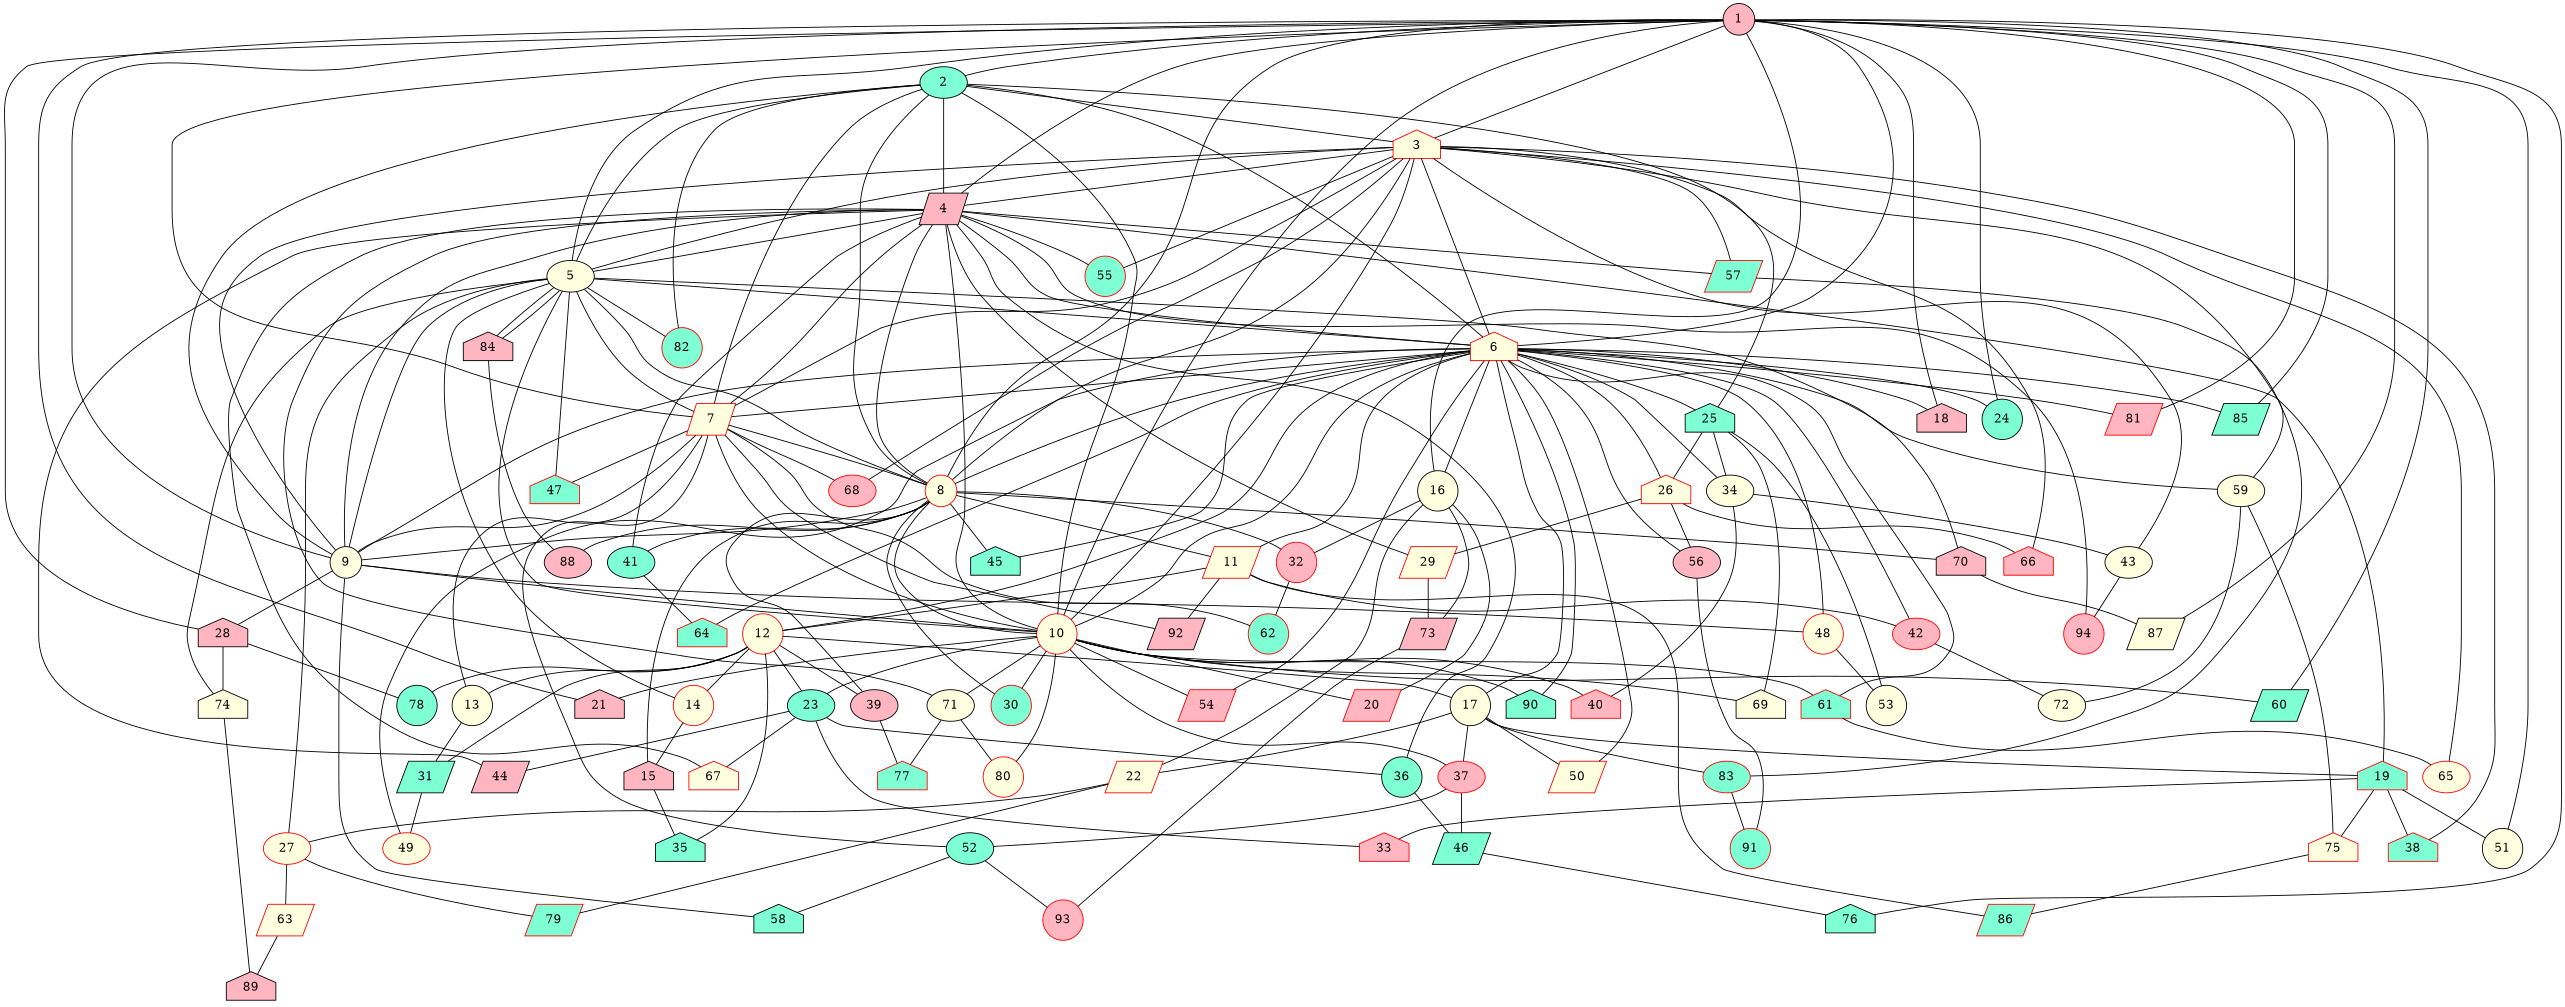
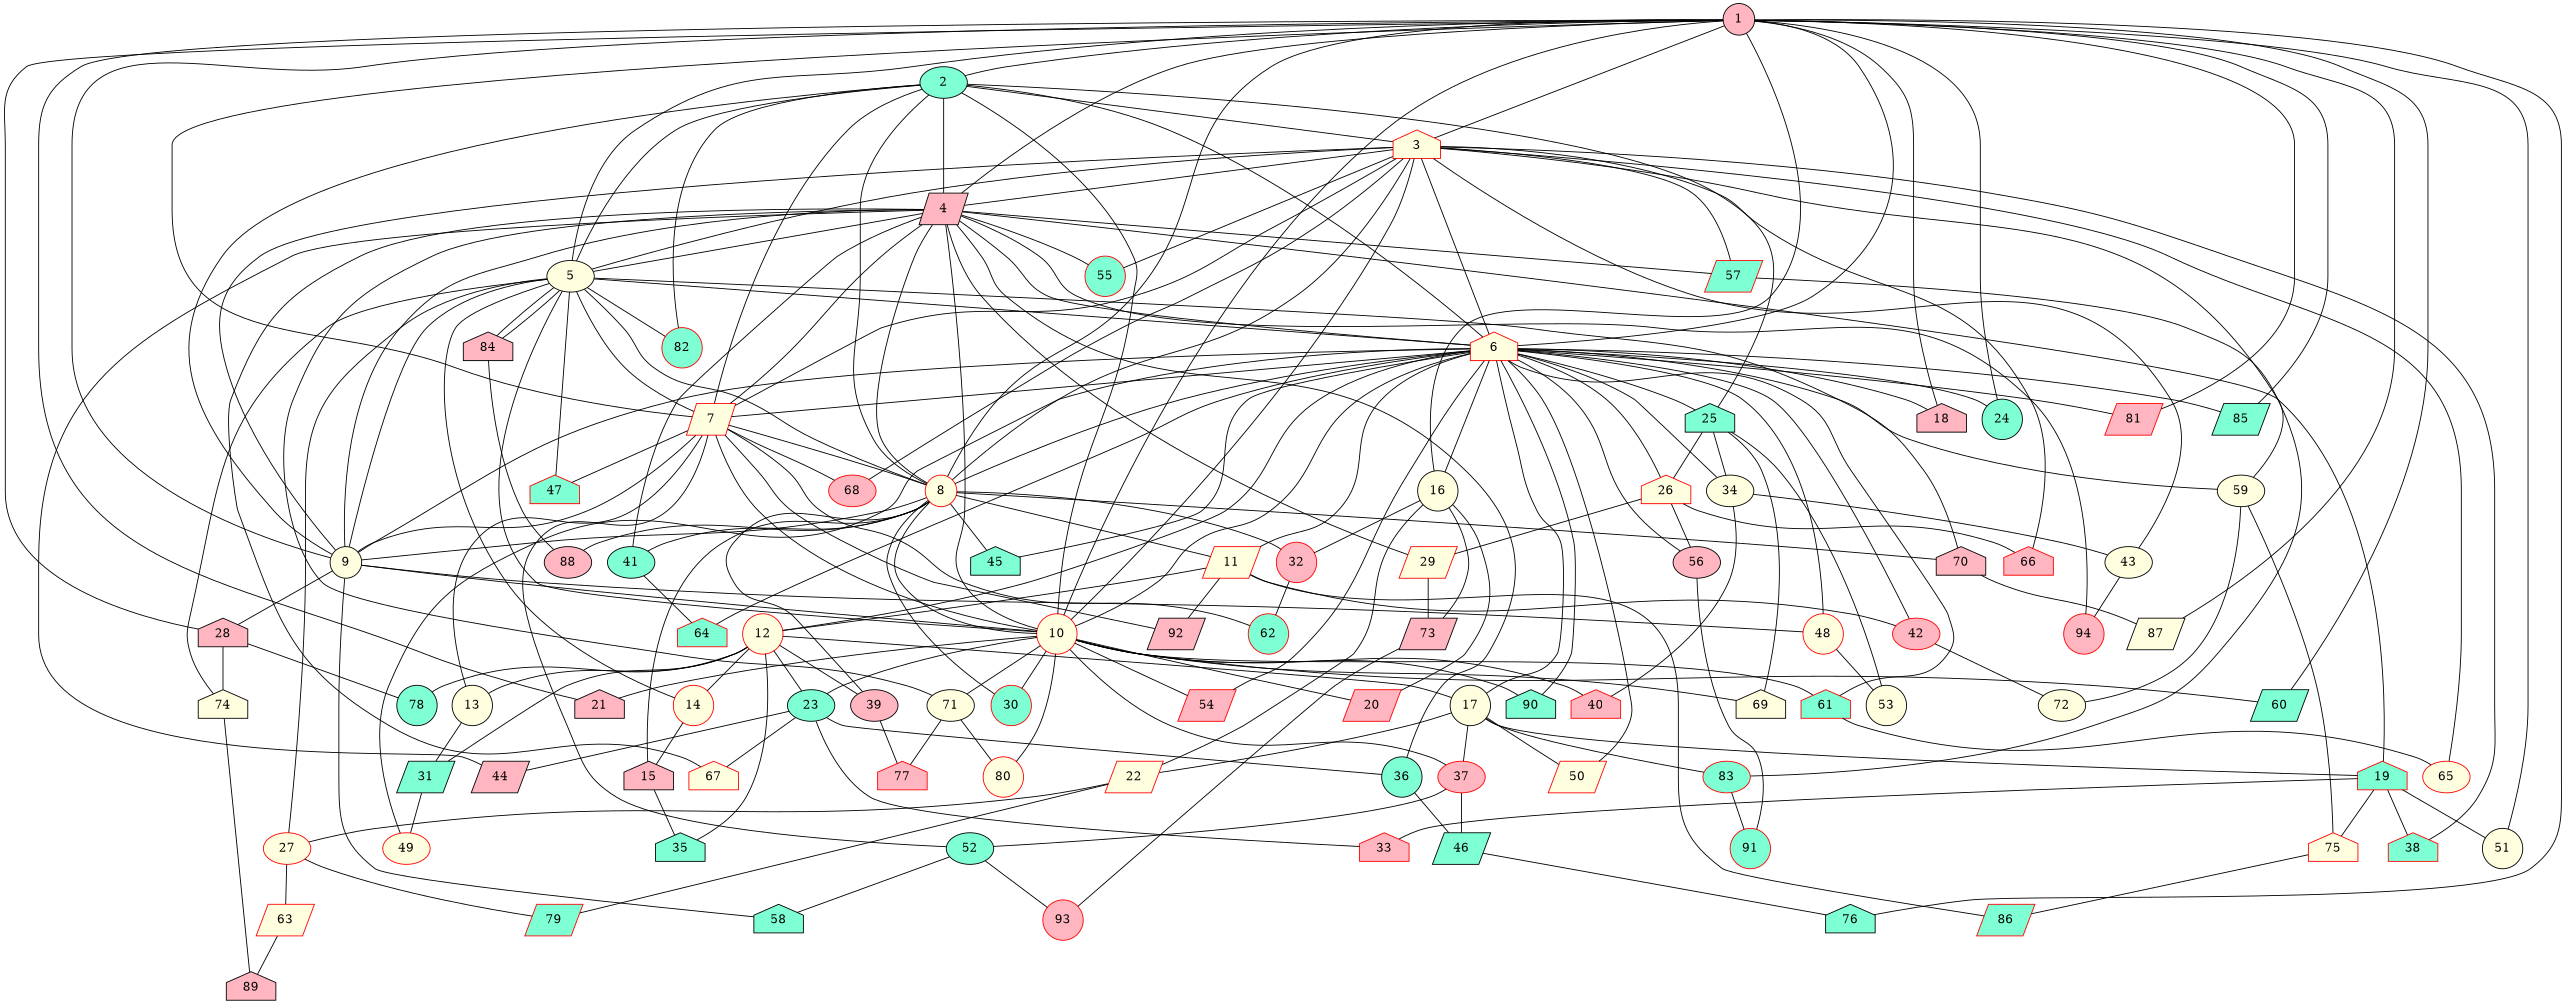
node "77": fillcolor aquamarine -> lightpink
